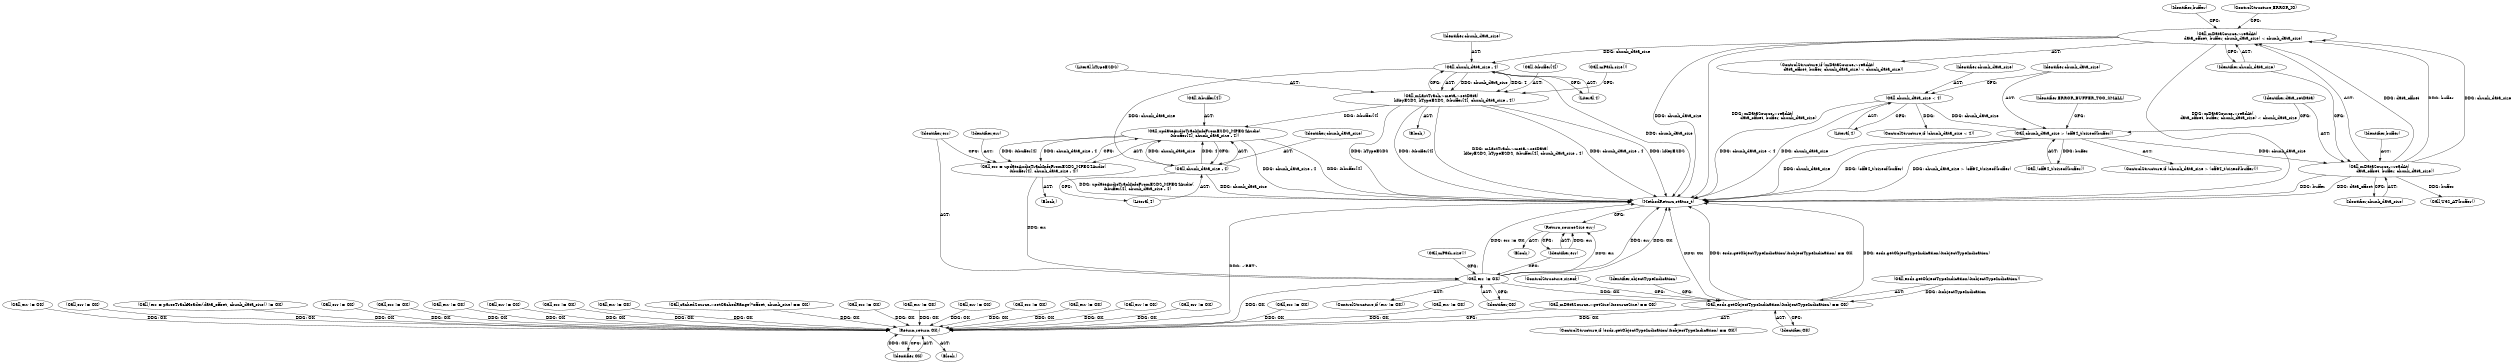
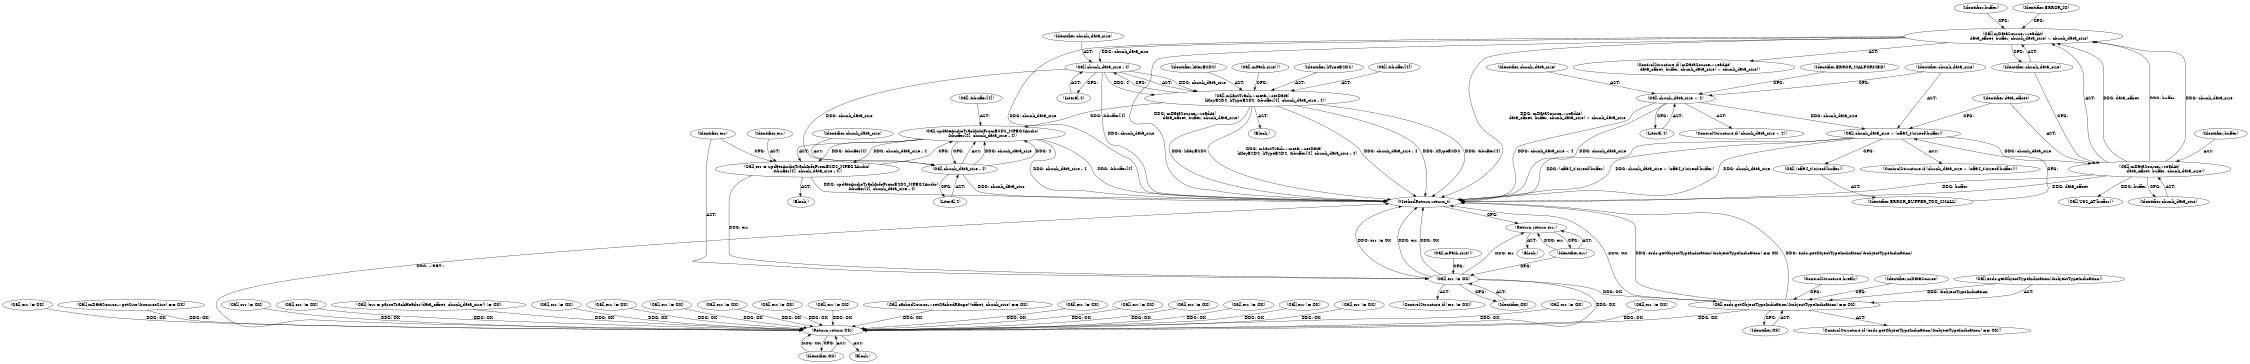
node "(ControlStructure,ERROR_IO)": label "(ControlStructure,ERROR_IO)" -> "(Identifier,ERROR_IO)"
node "(Literal,kTypeESDS)": label "(Literal,kTypeESDS)" -> "(Identifier,kTypeESDS)"
node "(Identifier,kKeyESDS)": added
node "(Identifier,ERROR_MALFORMED)": added
node "(Identifier,data_setData)": label "(Identifier,data_setData)" -> "(Identifier,data_offset)"
edge "(Call,chunk_data_size < 4)" -> "(ControlStructure,if (chunk_data_size < 4))": label "DDG: " -> "AST: "
edge "(Call,chunk_data_size > (off64_t)sizeof(buffer))" -> "(Call,(off94_t)sizeof(buffer))": label "DDG: buffer" -> "CFG: "
edge "(Call,(off94_t)sizeof(buffer))" -> "(Call,chunk_data_size > (off64_t)sizeof(buffer))": now "(Call,(off94_t)sizeof(buffer))" -> "(Identifier,ERROR_BUFFER_TOO_SMALL)"
node "(MethodReturn,status_t)": label "(MethodReturn,status_t)" -> "(MethodReturn,return_t)"
node "(Return,sourceSize err;)": label "(Return,sourceSize err;)" -> "(Return,return err;)"
node "(ControlStructure,sizeof;)": label "(ControlStructure,sizeof;)" -> "(ControlStructure,break;)"
node "(Identifier,objectTypeIndication)": label "(Identifier,objectTypeIndication)" -> "(Identifier,mDataSource)"
edge "(Call,mDataSource->getSize(&sourceSize) == OK)" -> "(Return,return OK;)": label "CFG: " -> "DDG: OK"
